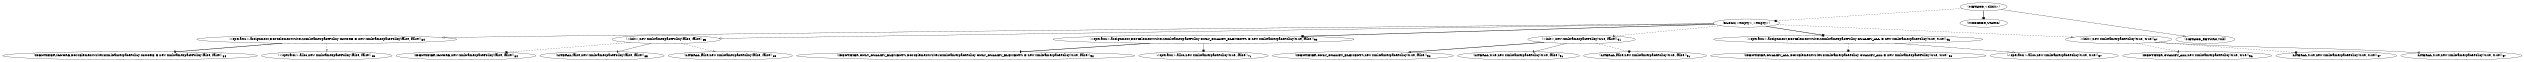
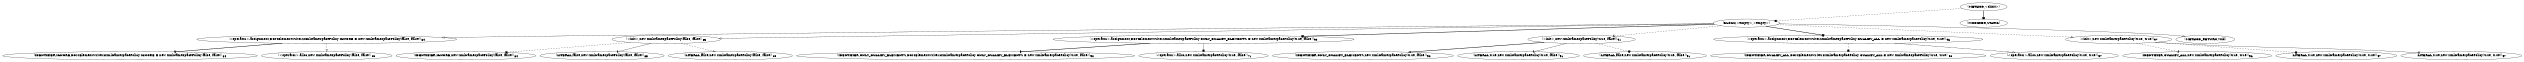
edge "(METHOD,<clinit>)" -> "(METHOD_RETURN,void)": now "(BLOCK,<empty>,<empty>)" -> "(METHOD_RETURN,void)"
